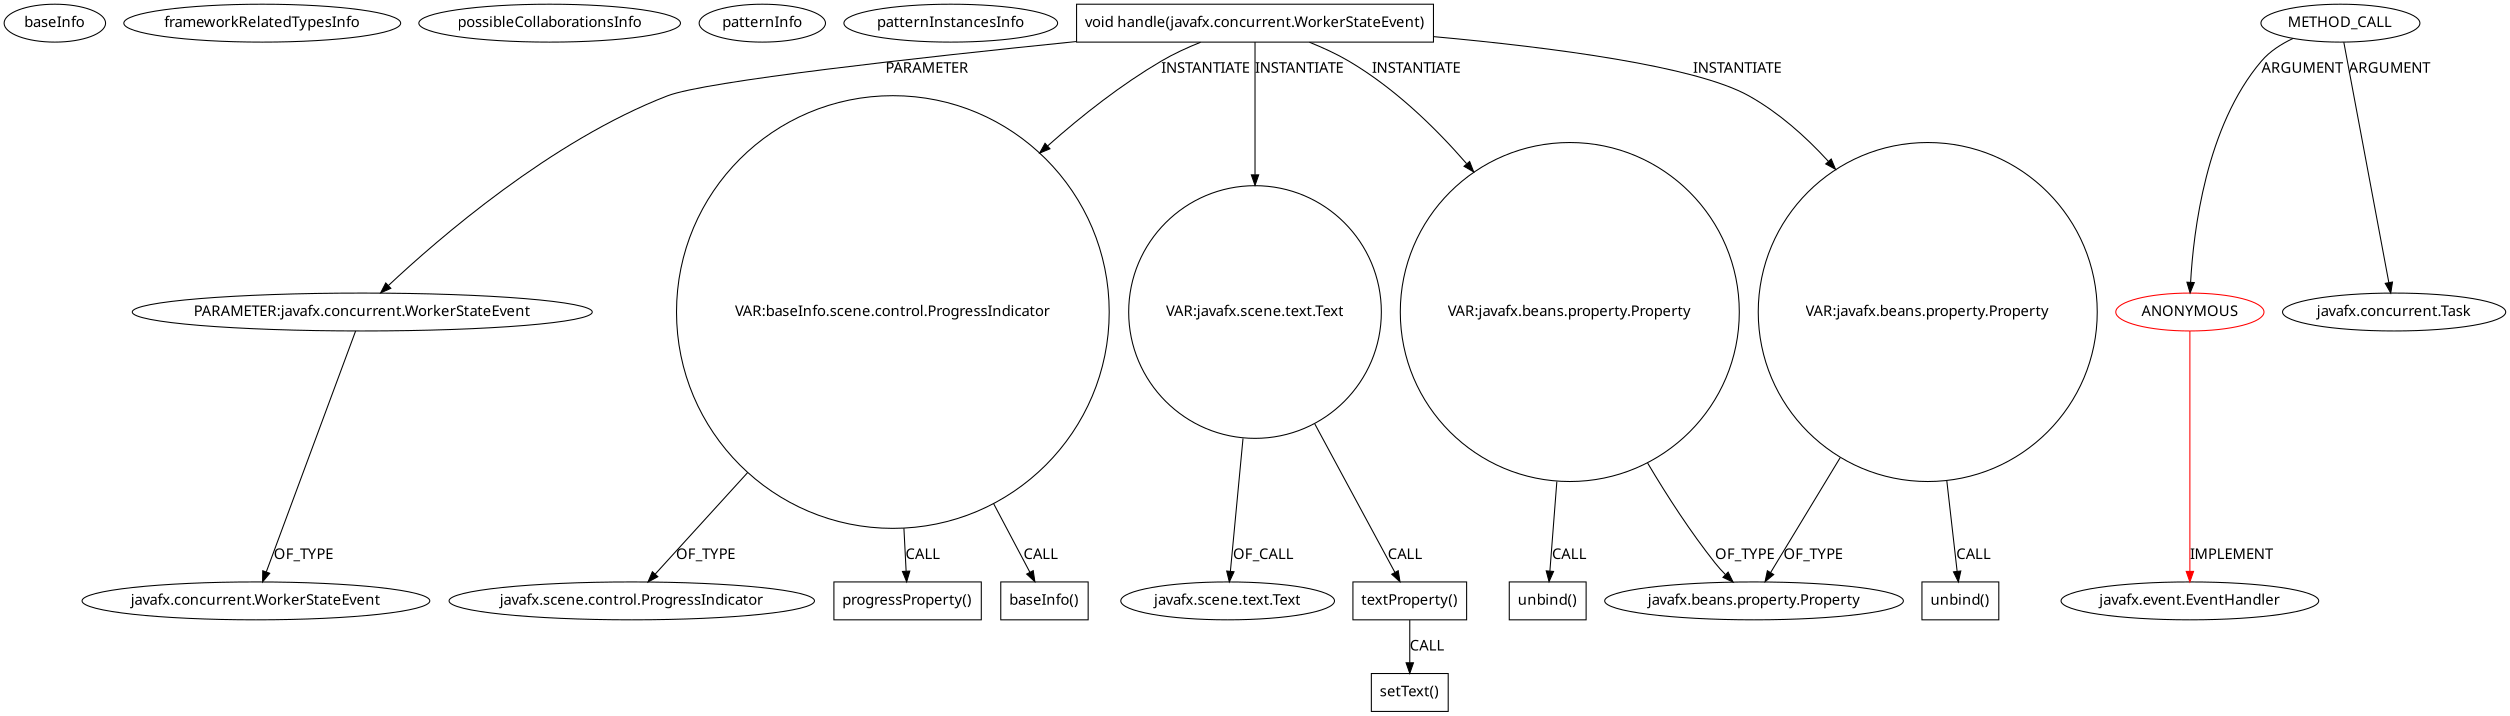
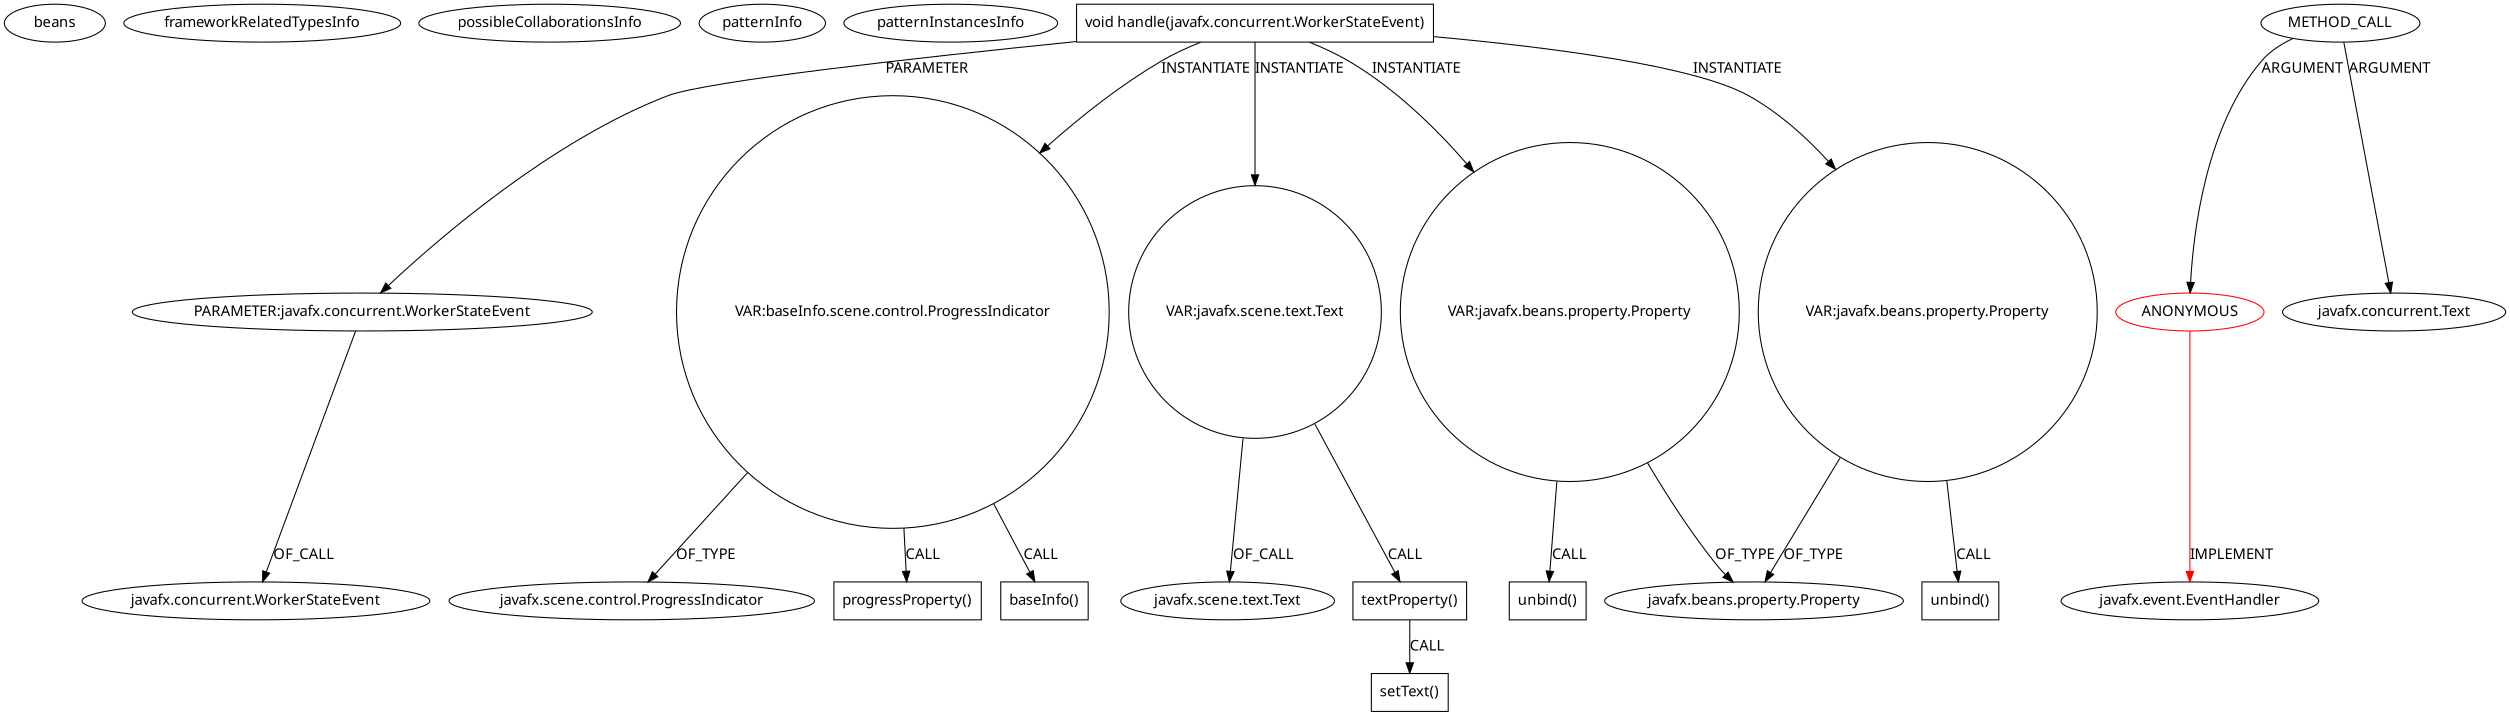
node "baseInfo": label "baseInfo" -> "beans"
node "javafx.concurrent.Task": label "javafx.concurrent.Task" -> "javafx.concurrent.Text"
edge "PARAMETER:javafx.concurrent.WorkerStateEvent" -> "javafx.concurrent.WorkerStateEvent": label "OF_TYPE" -> "OF_CALL"
